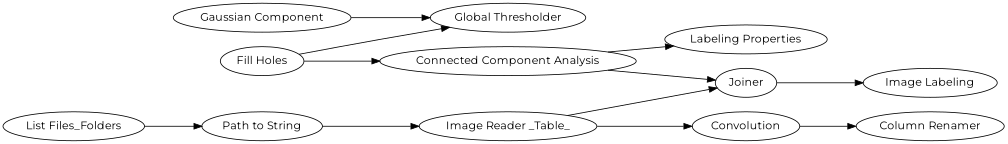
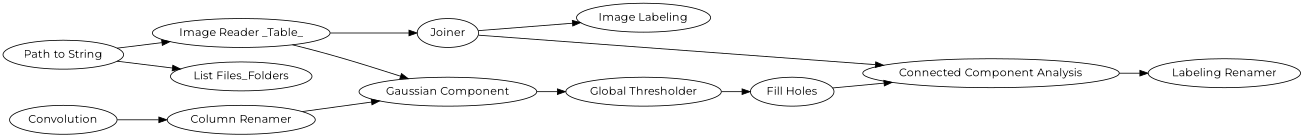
node "Labeling Properties": label "Labeling Properties" -> "Labeling Renamer"
edge "Fill Holes" -> "Global Thresholder": reversed
edge "Connected Component Analysis" -> "Joiner": reversed
edge "Column Renamer" -> "Gaussian Component": added
edge "List Files_Folders" -> "Path to String": reversed
edge "Image Reader _Table_" -> "Convolution": now "Image Reader _Table_" -> "Gaussian Component"
